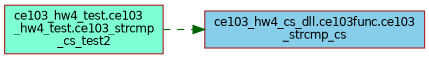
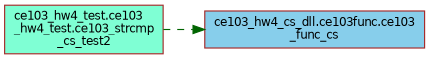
node "ce103_hw4_cs_dll.ce103func.ce103 _strcmp_cs": label "ce103_hw4_cs_dll.ce103func.ce103 _strcmp_cs" -> "ce103_hw4_cs_dll.ce103func.ce103 _func_cs"
